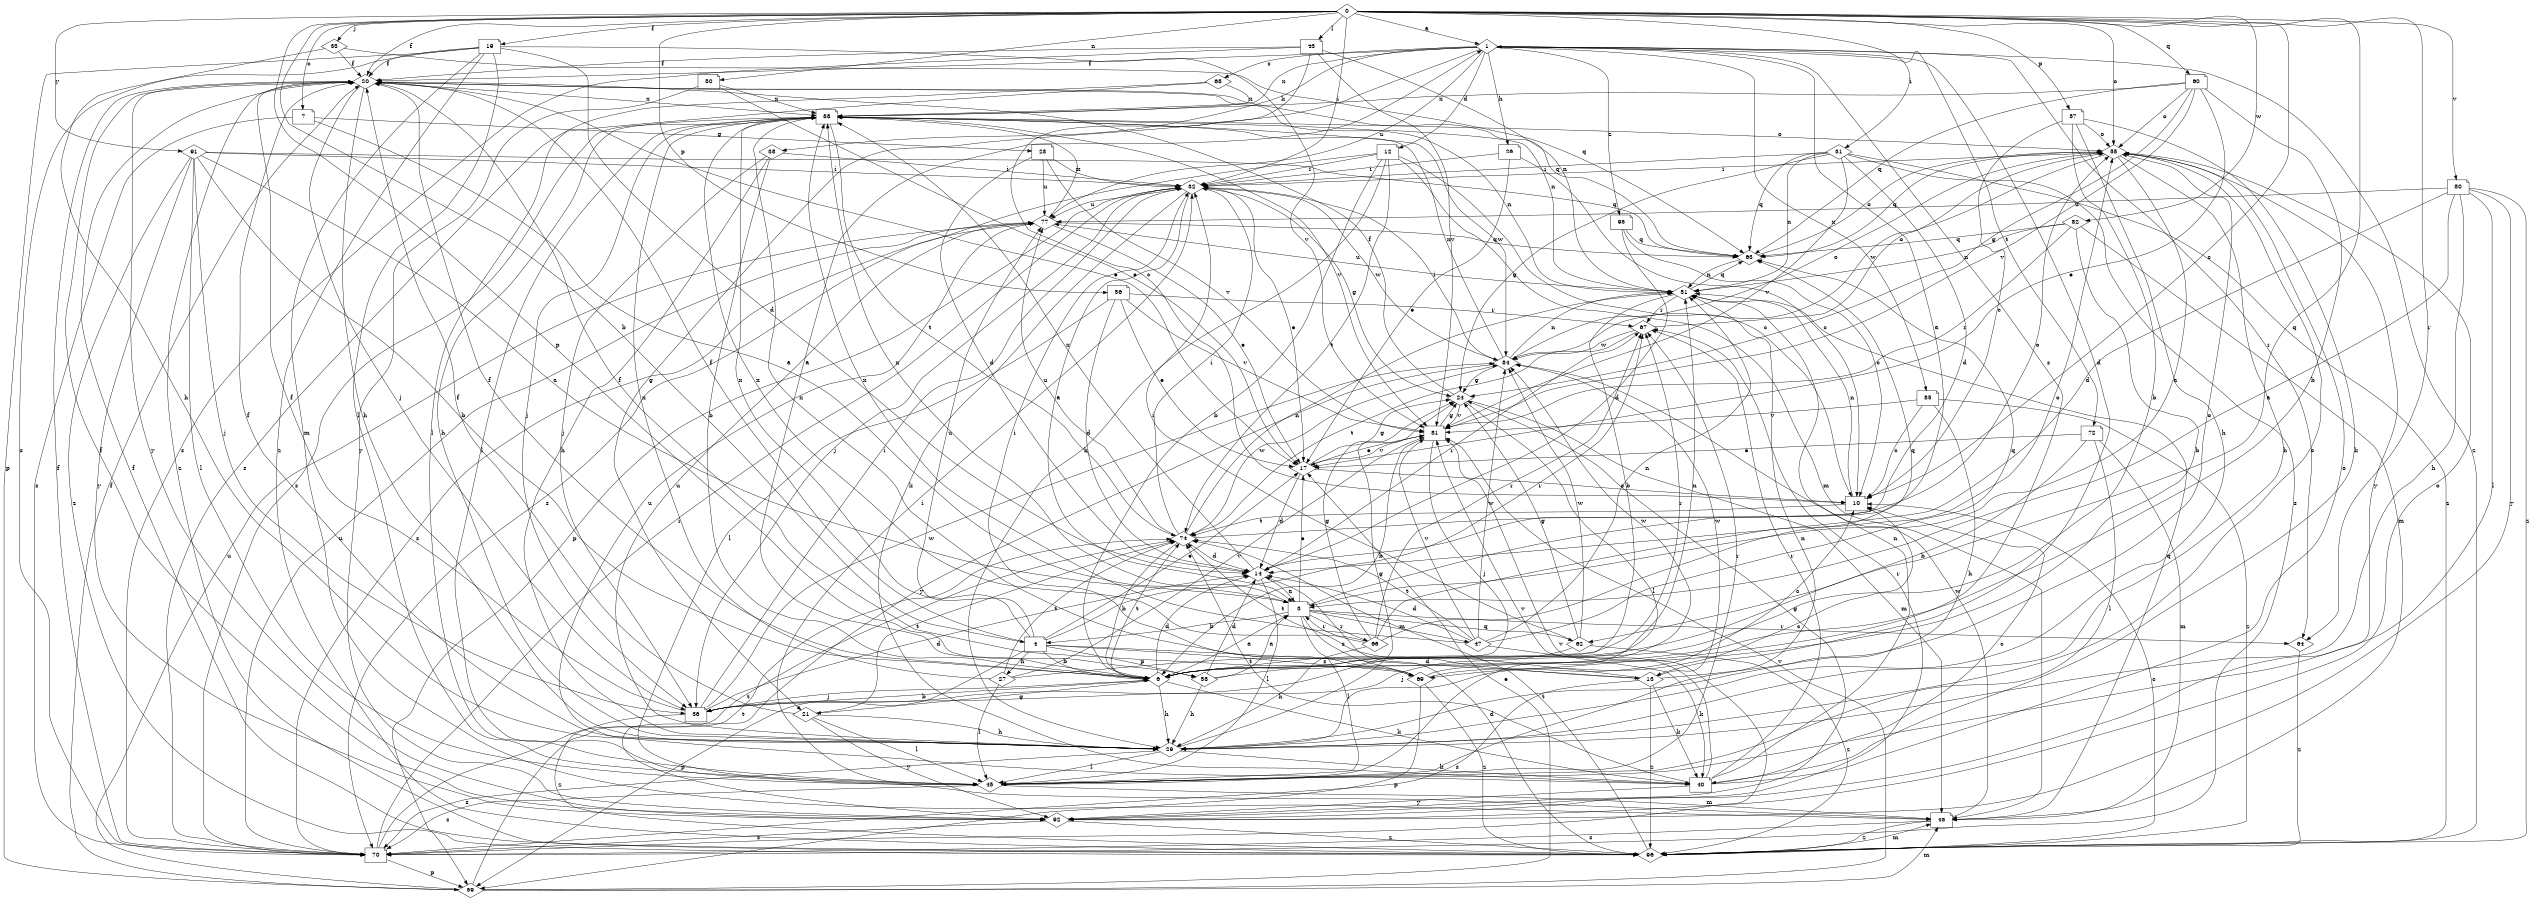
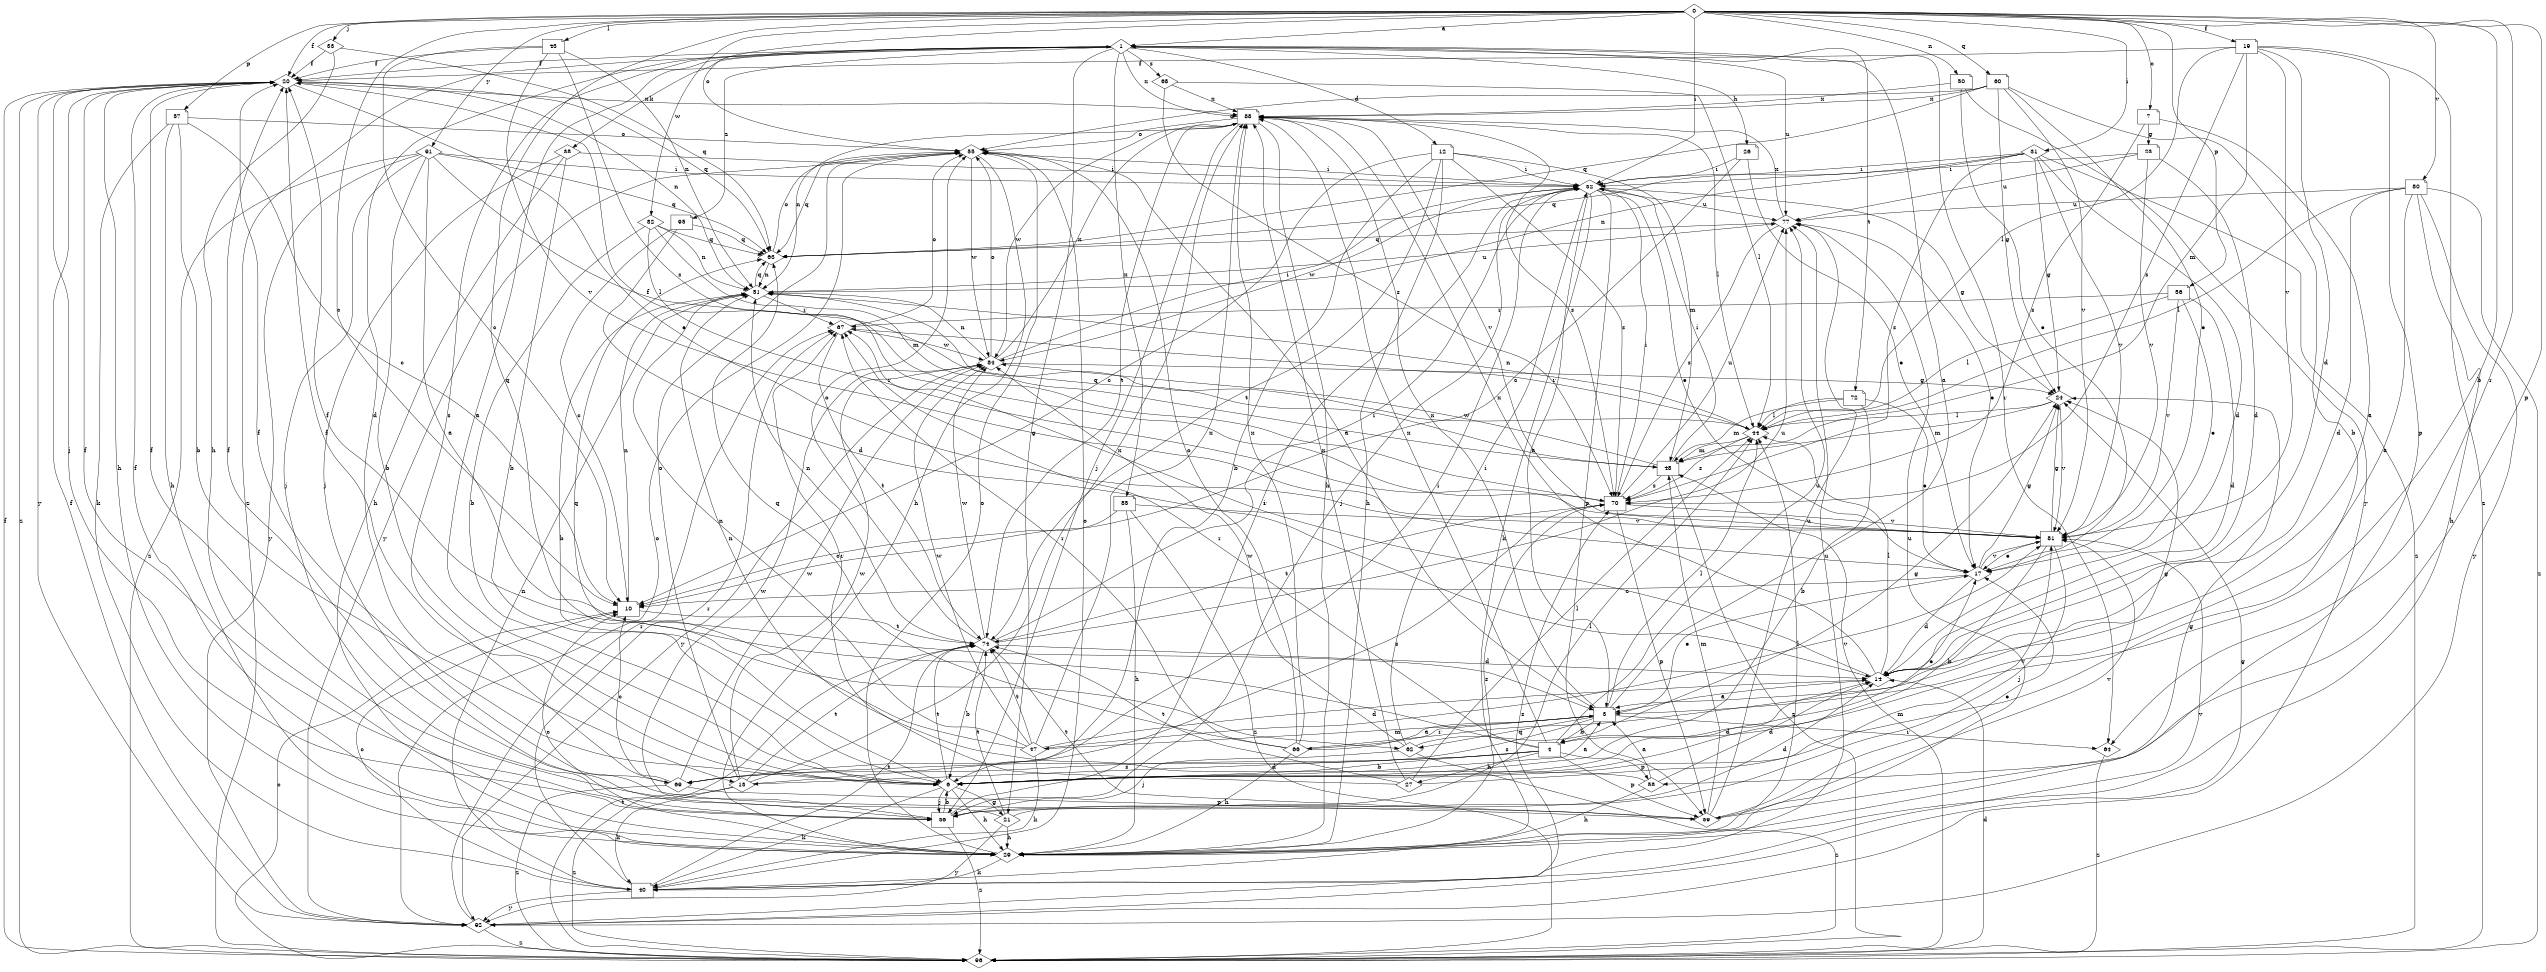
edge "24" -> "20": removed, label "f"
edge "66" -> "3": label "r" -> "a"
node "45": label "45" -> "44"
